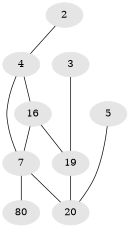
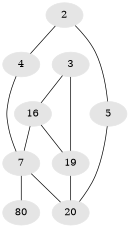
edge "2" -- "5": added
edge "4" -- "16": now "3" -- "16"
